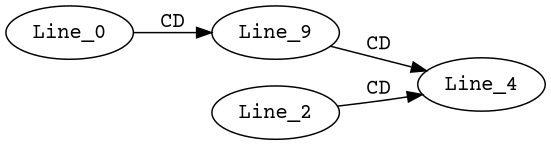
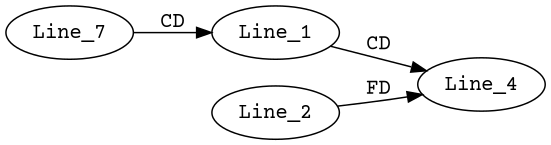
node "Line_0": label "Line_0" -> "Line_7"
node "Line_9": label "Line_9" -> "Line_1"
edge "Line_2" -> "Line_4": label "CD" -> "FD"
